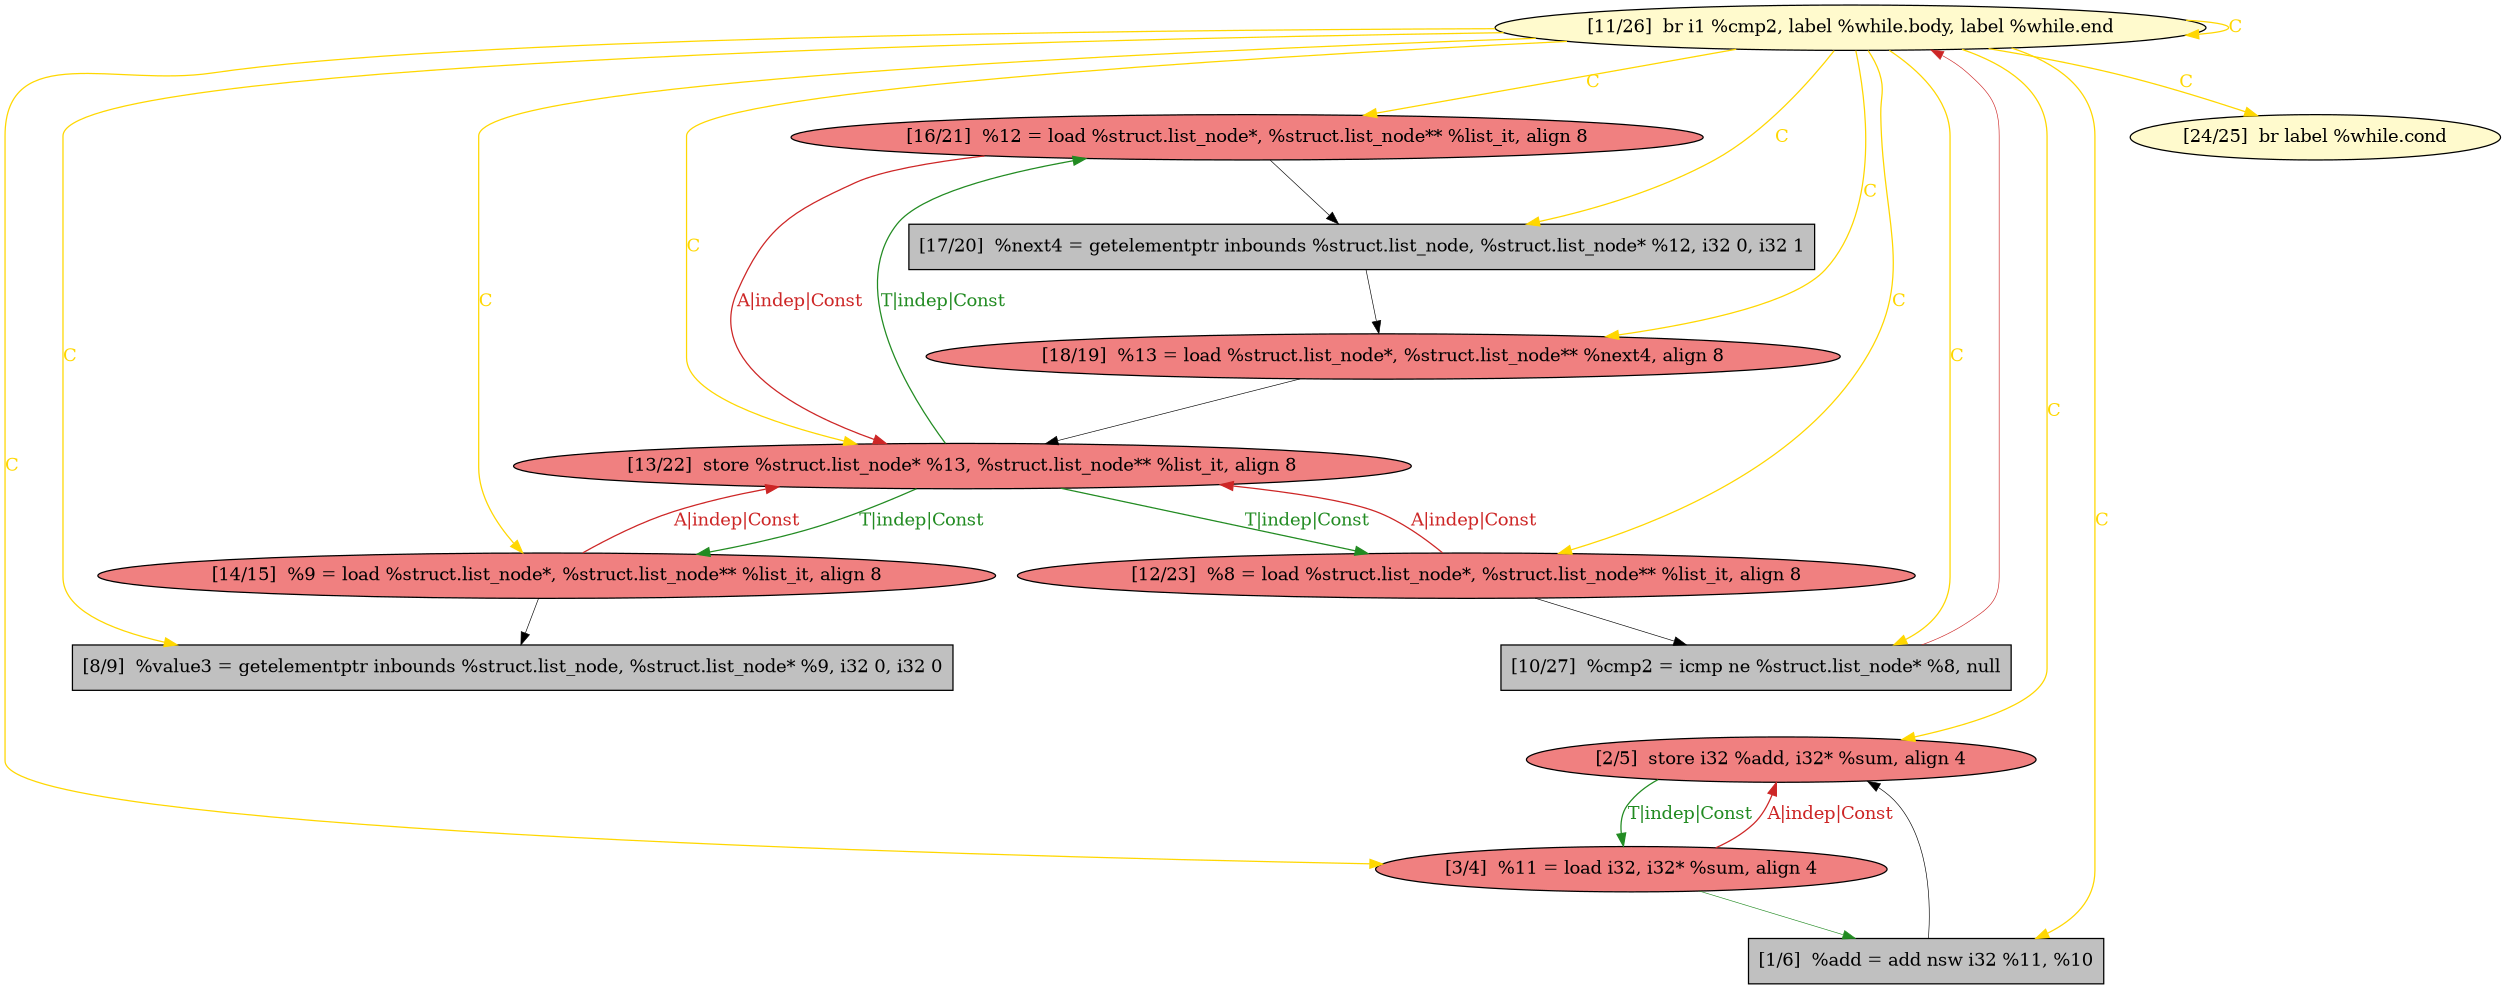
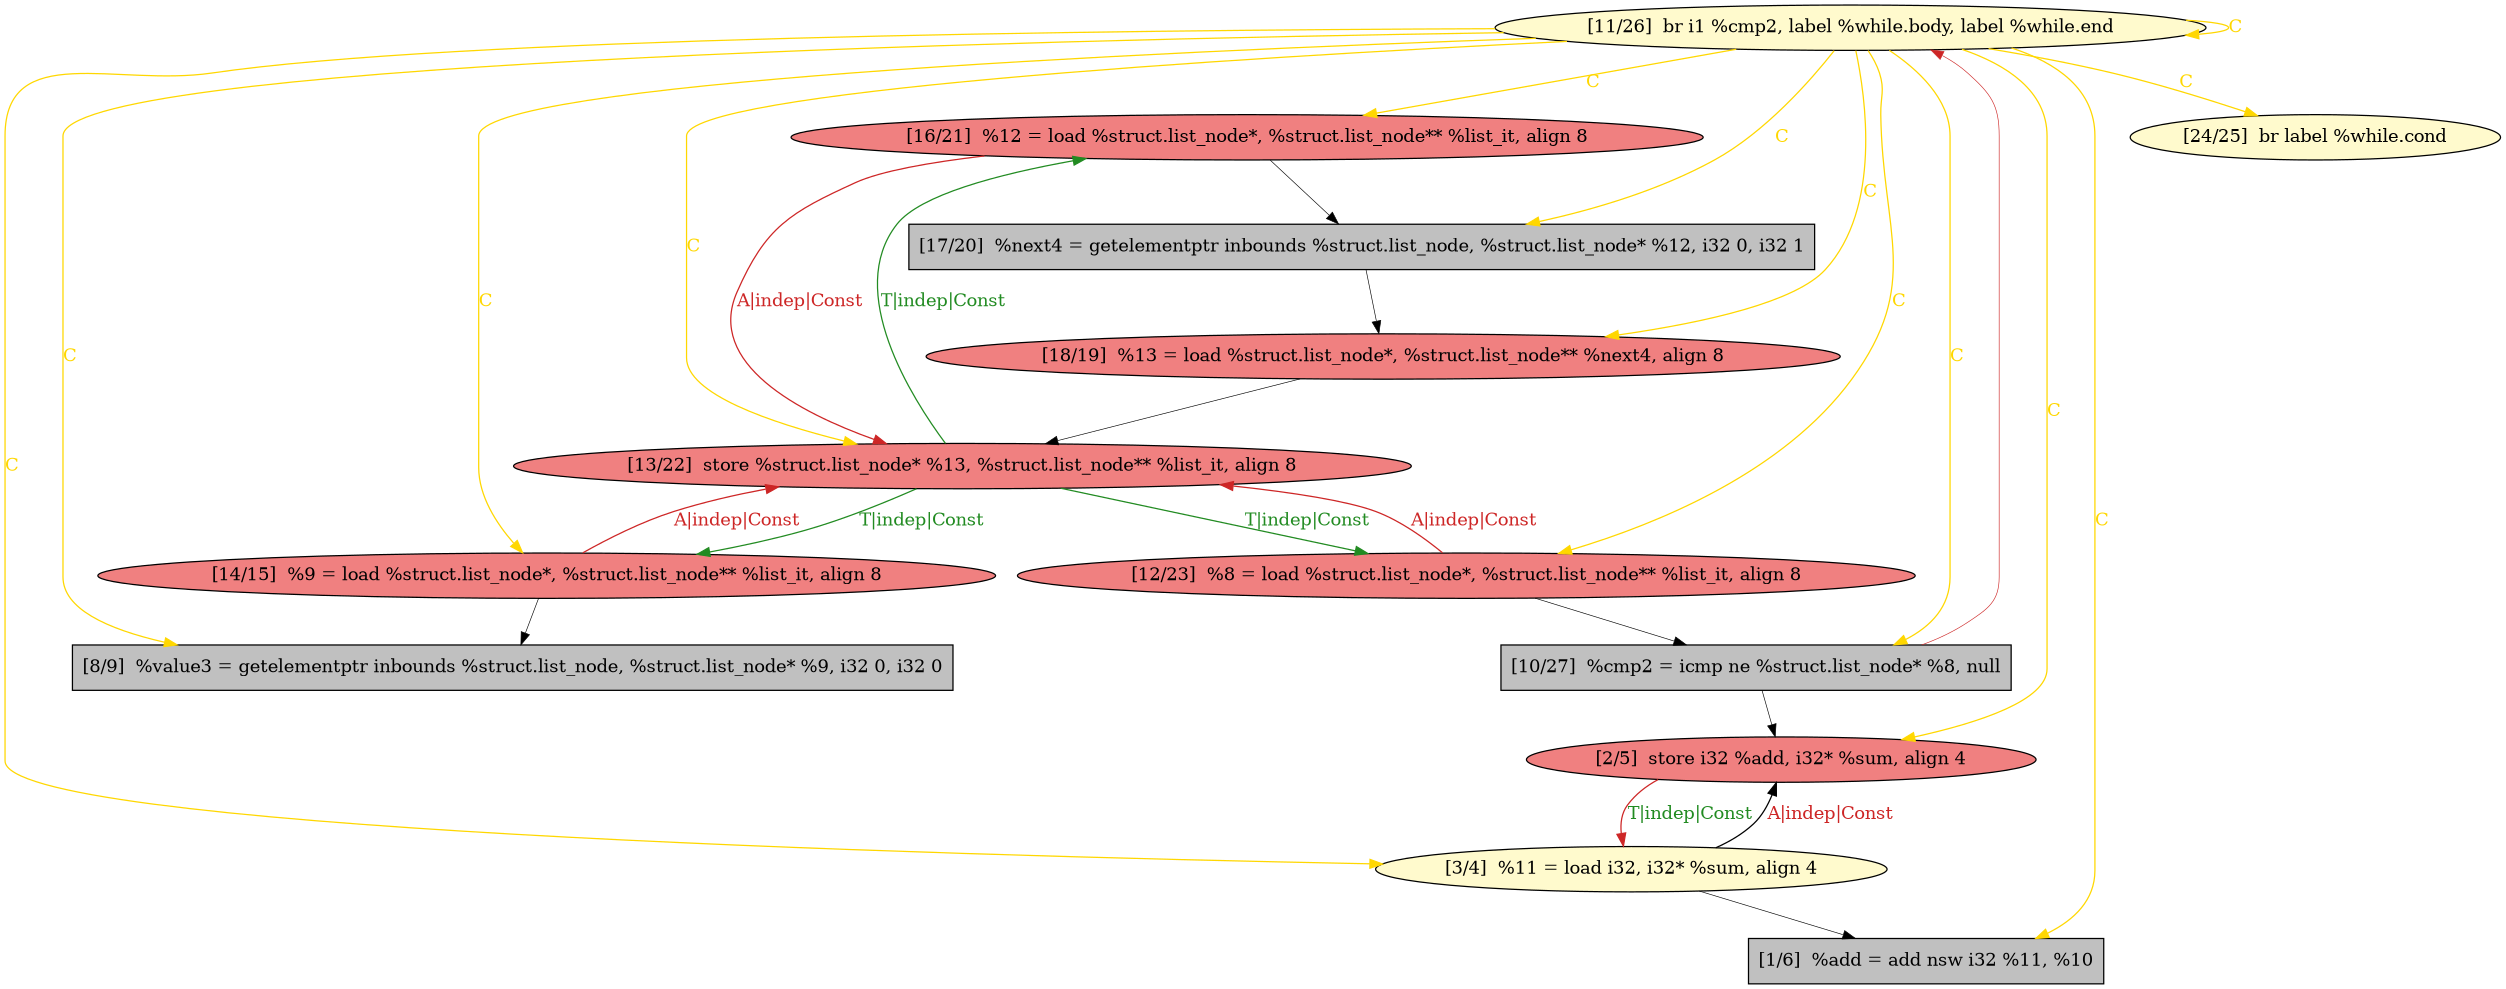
edge "[2/5]  store i32 %add, i32* %sum, align 4" -> "[3/4]  %11 = load i32, i32* %sum, align 4": color forestgreen -> firebrick3
edge "[3/4]  %11 = load i32, i32* %sum, align 4" -> "[2/5]  store i32 %add, i32* %sum, align 4": color firebrick3 -> black
edge "[1/6]  %add = add nsw i32 %11, %10" -> "[2/5]  store i32 %add, i32* %sum, align 4": now "[10/27]  %cmp2 = icmp ne %struct.list_node* %8, null" -> "[2/5]  store i32 %add, i32* %sum, align 4"
node "[3/4]  %11 = load i32, i32* %sum, align 4": fillcolor lightcoral -> lemonchiffon
edge "[3/4]  %11 = load i32, i32* %sum, align 4" -> "[1/6]  %add = add nsw i32 %11, %10": color forestgreen -> black
